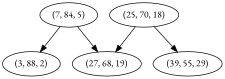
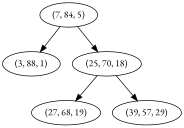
edge "(7, 84, 5)" -> "(27, 68, 19)": now "(7, 84, 5)" -> "(25, 70, 18)"
node "(3, 88, 2)": label "(3, 88, 2)" -> "(3, 88, 1)"
node "(39, 55, 29)": label "(39, 55, 29)" -> "(39, 57, 29)"
